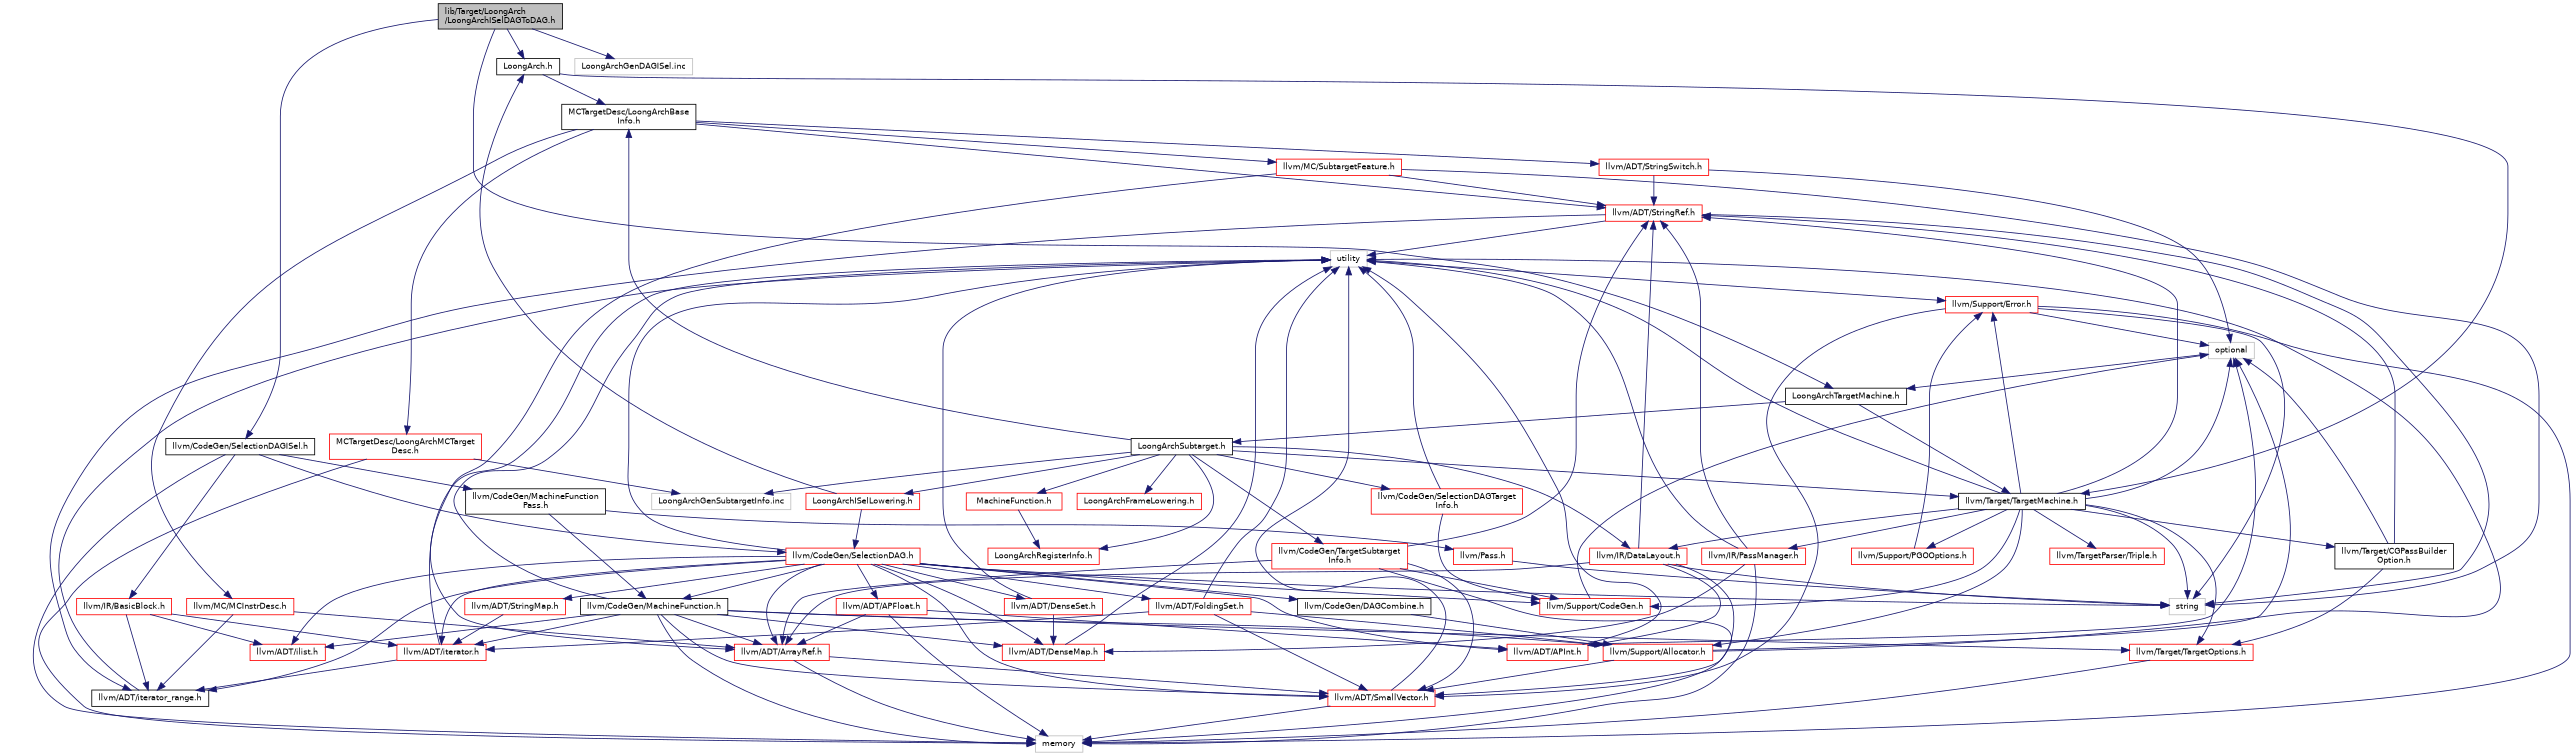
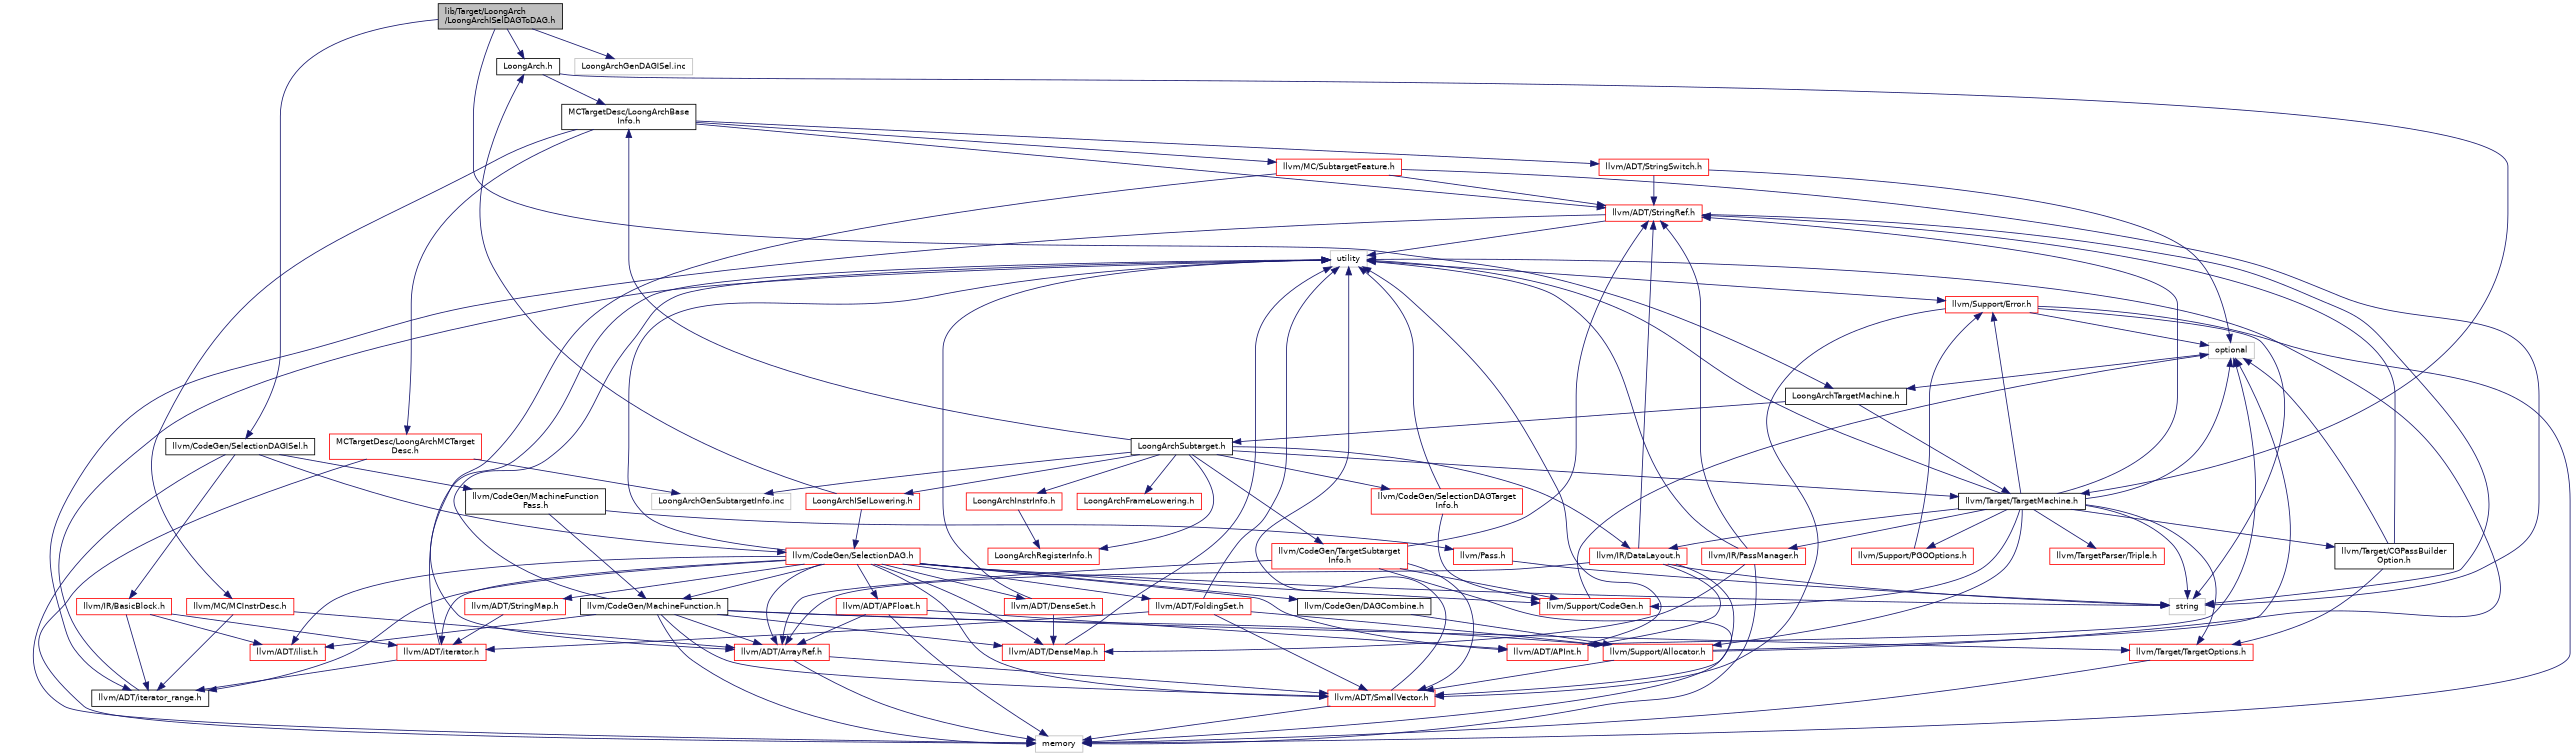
node "MachineFunction.h": label "MachineFunction.h" -> "LoongArchInstrInfo.h"
edge "llvm/CodeGen/MachineFunction.h" -> "llvm/ADT/iterator.h": removed
